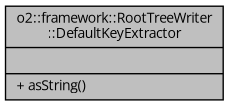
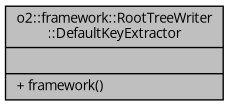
node "o2::framework::RootTreeWriter": text "+ asString()" -> "+ framework()"
